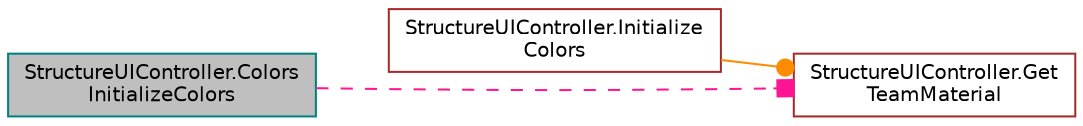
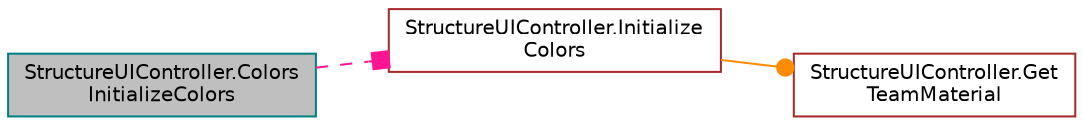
edge "StructureUIController.Colors InitializeColors" -> "StructureUIController.Get TeamMaterial": now "StructureUIController.Colors InitializeColors" -> "StructureUIController.Initialize Colors"
